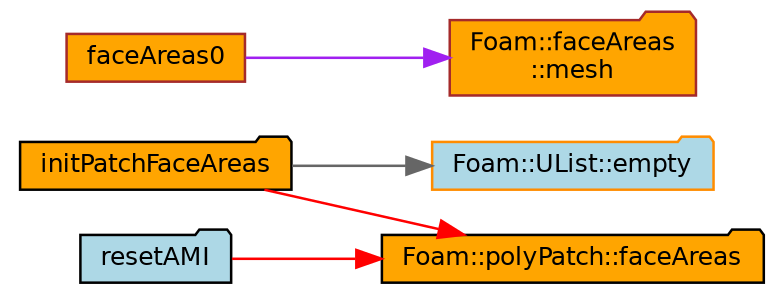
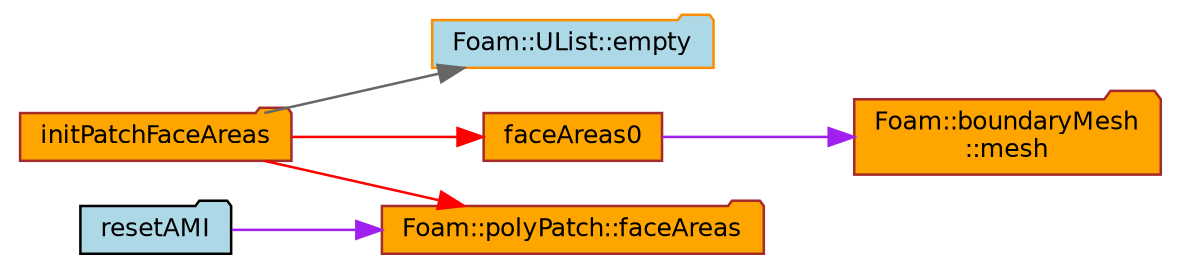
node "Foam::faceAreas ::mesh": label "Foam::faceAreas ::mesh" -> "Foam::boundaryMesh ::mesh"
edge "initPatchFaceAreas" -> "faceAreas0": added
node "initPatchFaceAreas": color black -> brown
edge "resetAMI" -> "Foam::polyPatch::faceAreas": color red -> purple
node "Foam::polyPatch::faceAreas": color black -> brown
